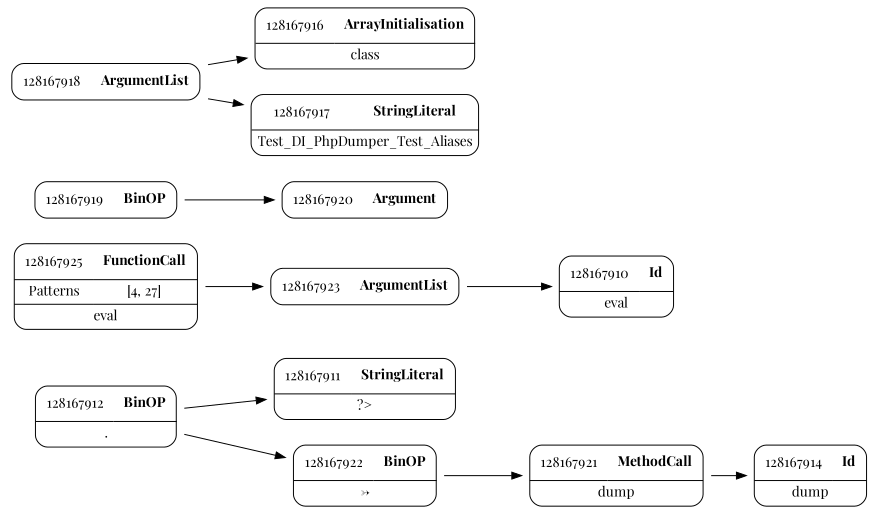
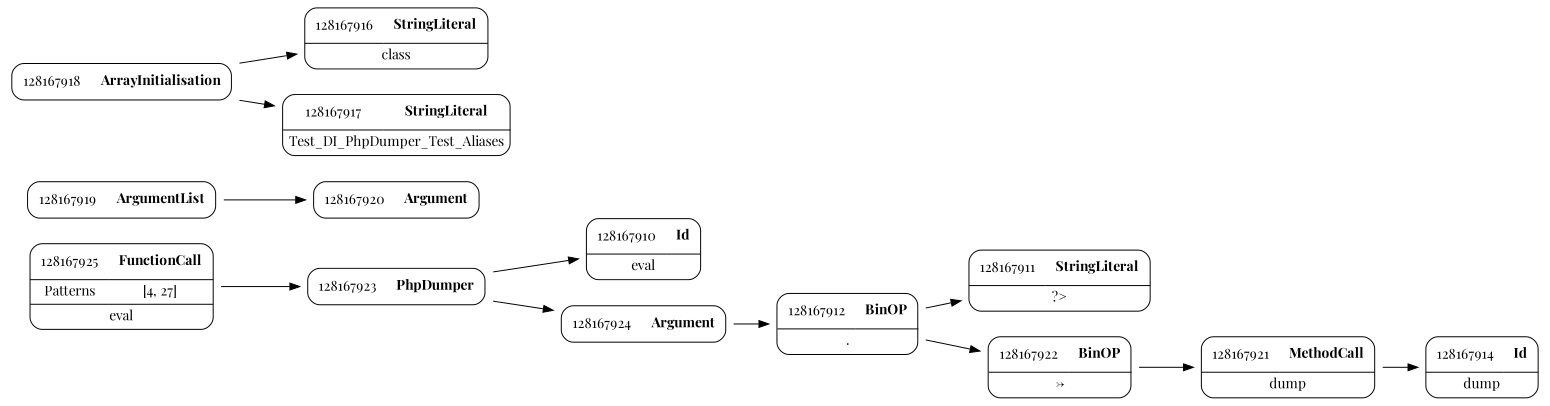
node "128167916": text "ArrayInitialisation" -> "StringLiteral"
node "128167918": text "ArgumentList" -> "ArrayInitialisation"
node "128167919": text "BinOP" -> "ArgumentList"
node "128167923": text "ArgumentList" -> "PhpDumper"
node "128167924": added
